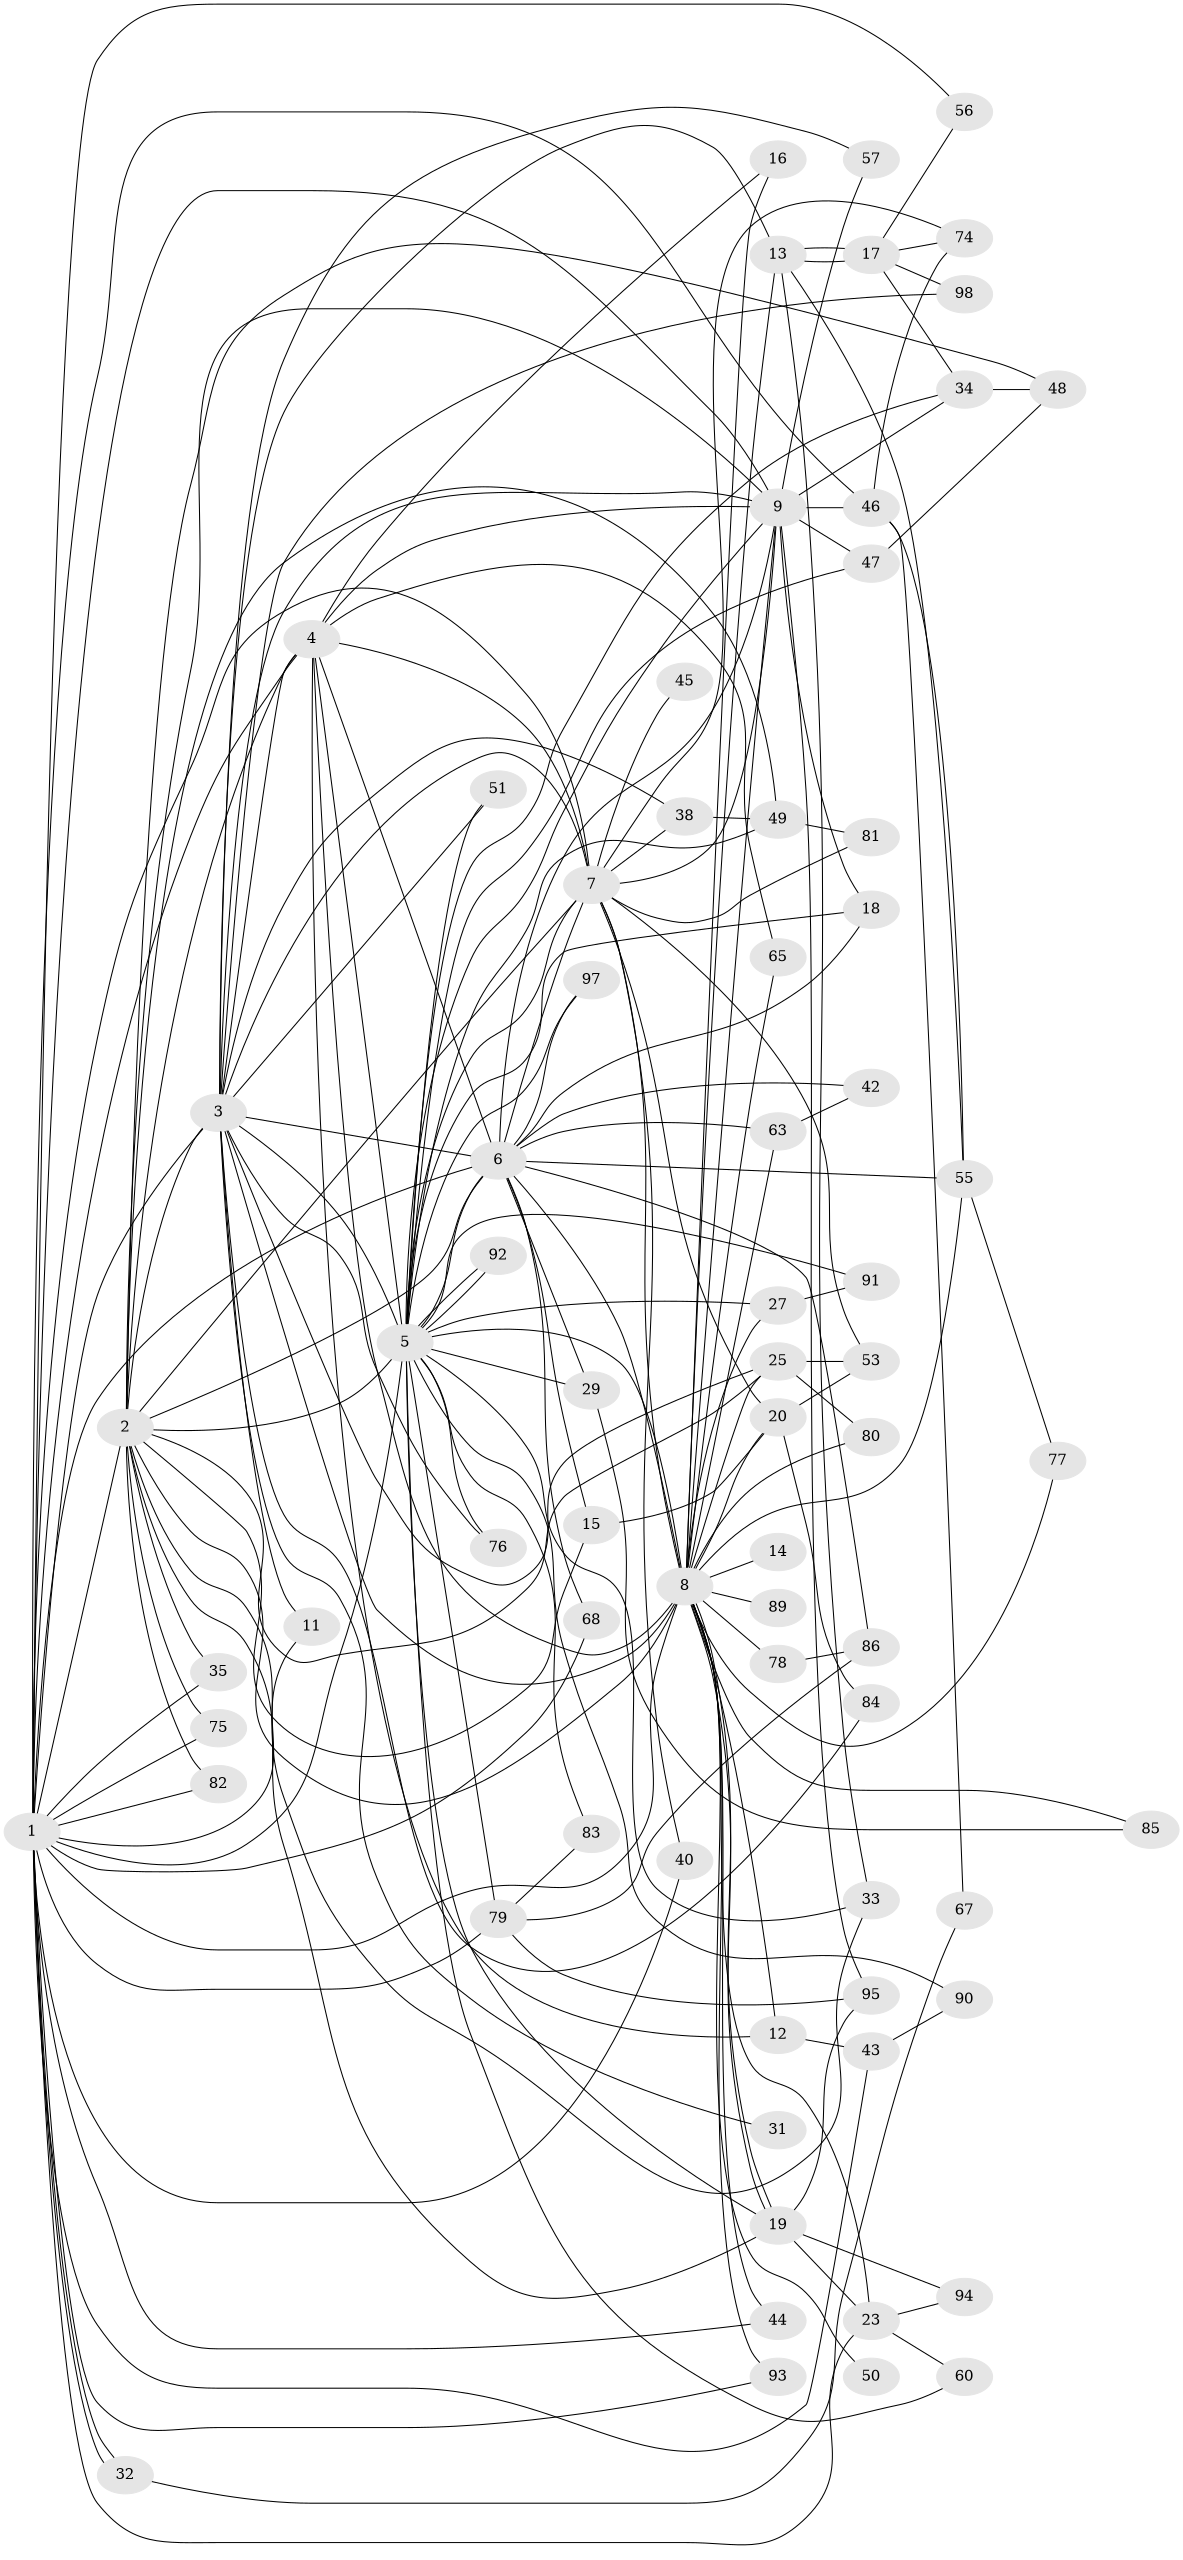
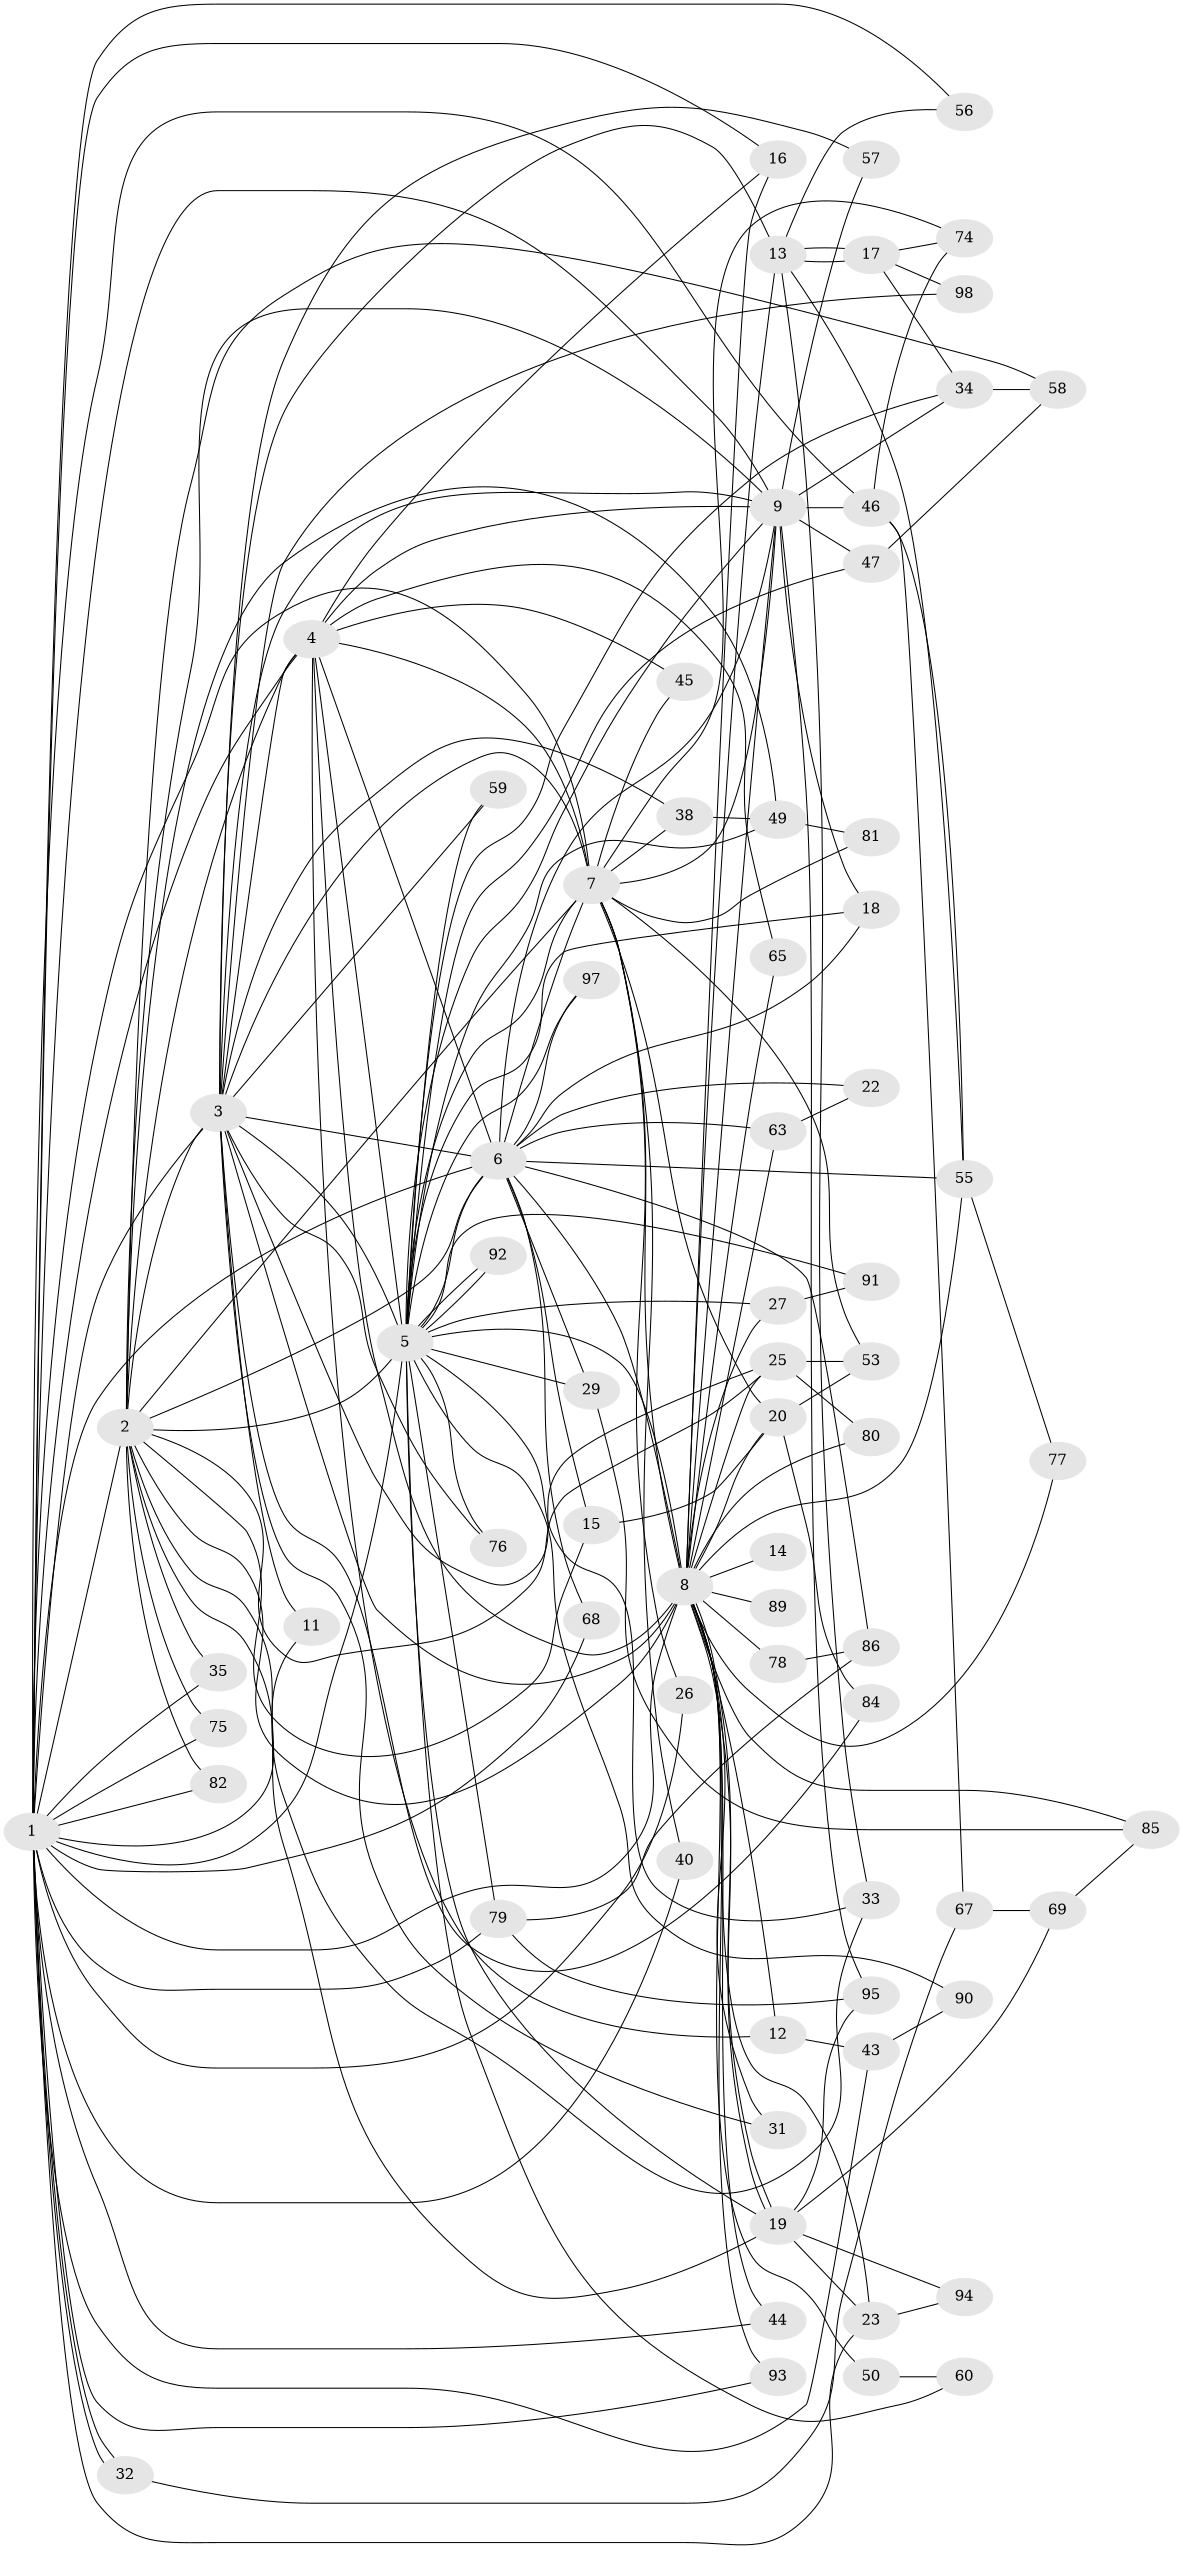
edge "16" -- "1": added
edge "56" -- "17": now "56" -- "13"
node "48": label "48" -> "58"
edge "4" -- "45": added
node "51": label "51" -> "59"
node "42": label "42" -> "22"
node "26": added
node "83": removed
edge "8" -- "31": added
node "69": added
edge "23" -- "60": now "50" -- "60"
